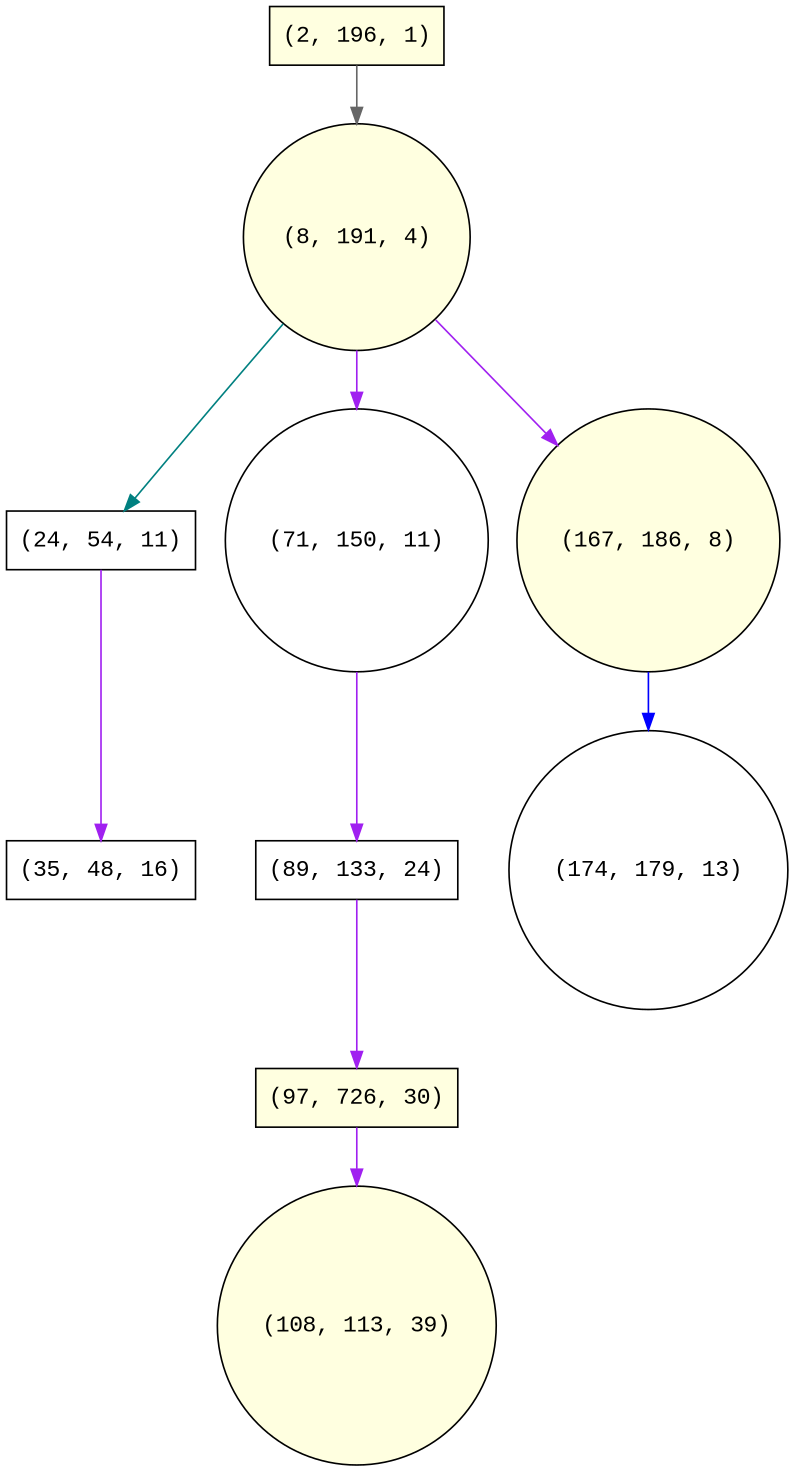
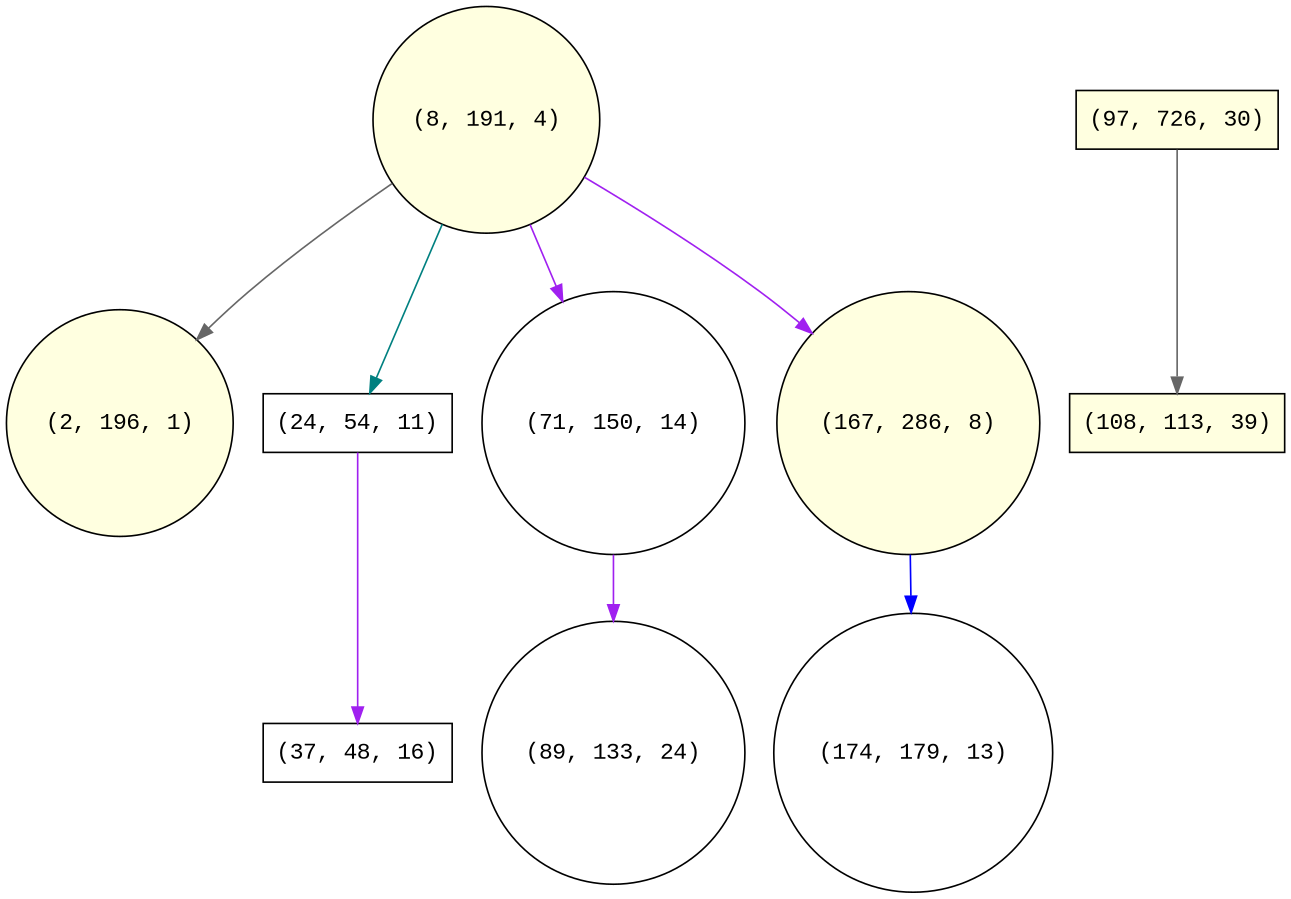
node "(2, 196, 1)": shape box -> circle
edge "(2, 196, 1)" -> "(8, 191, 4)": reversed
node "(71, 150, 11)": label "(71, 150, 11)" -> "(71, 150, 14)"
node "(167, 186, 8)": label "(167, 186, 8)" -> "(167, 286, 8)"
node "(35, 48, 16)": label "(35, 48, 16)" -> "(37, 48, 16)"
node "(89, 133, 24)": shape box -> circle
edge "(89, 133, 24)" -> "(97, 726, 30)": removed
edge "(97, 726, 30)" -> "(108, 113, 39)": color purple -> gray40
node "(108, 113, 39)": shape circle -> box
